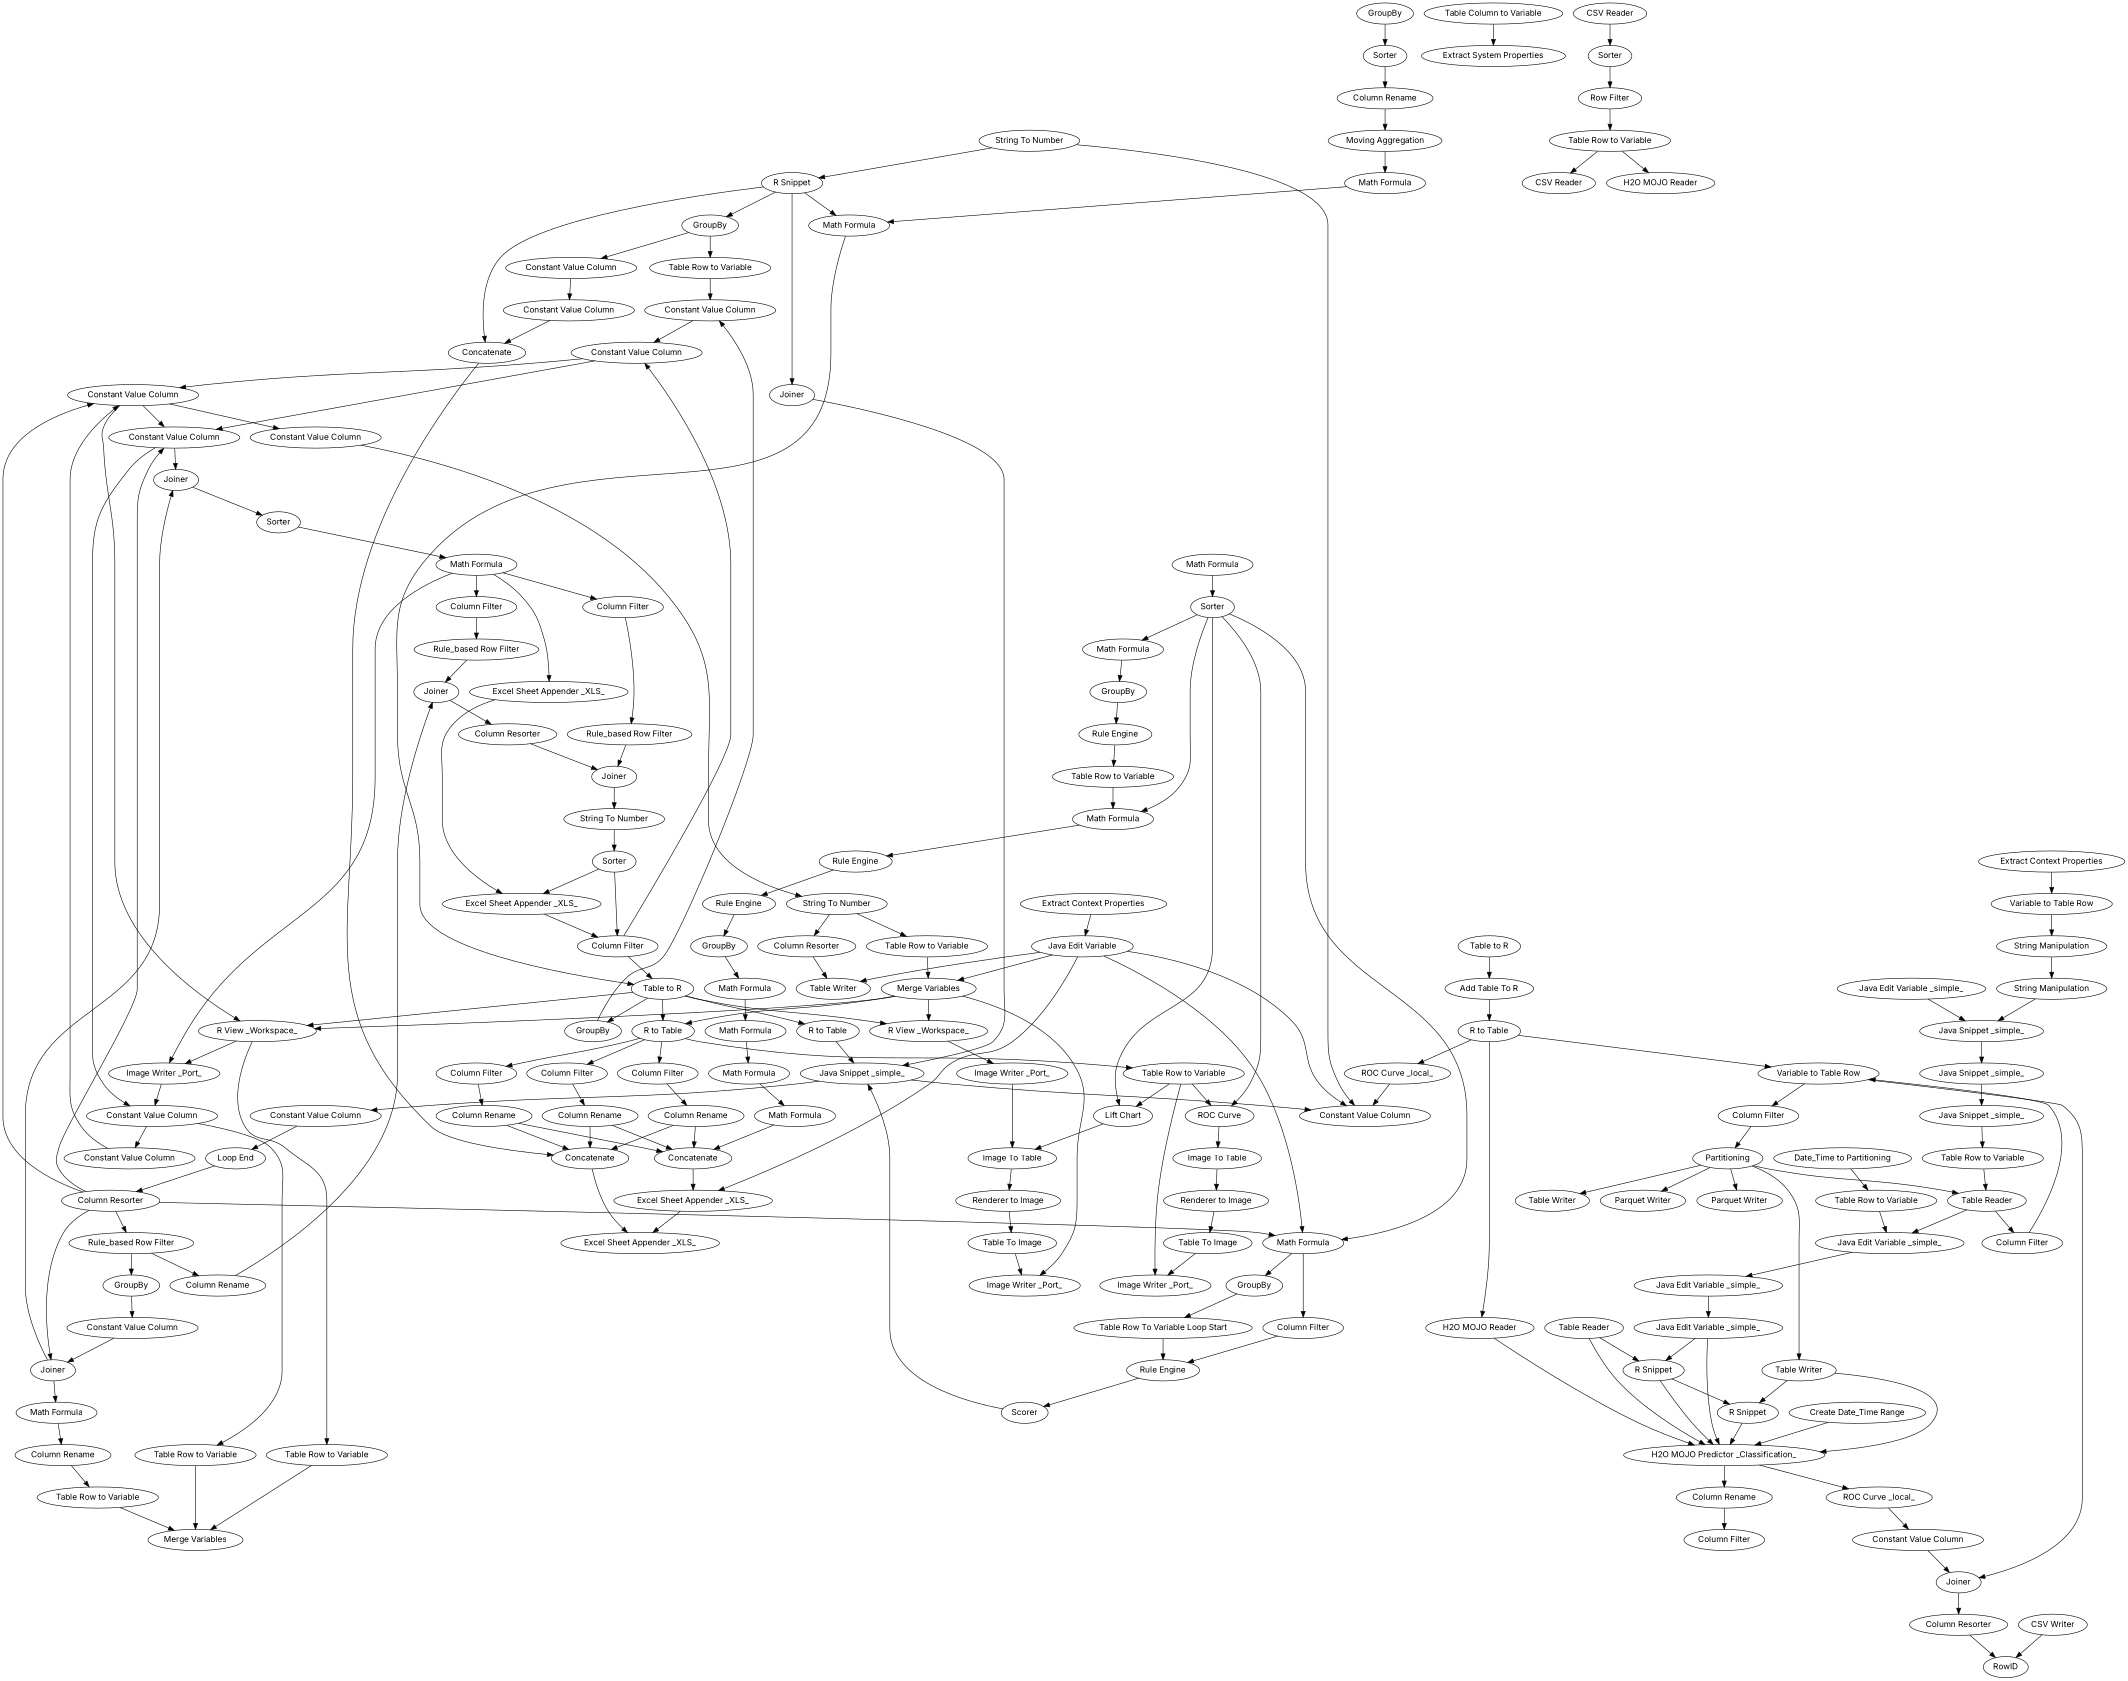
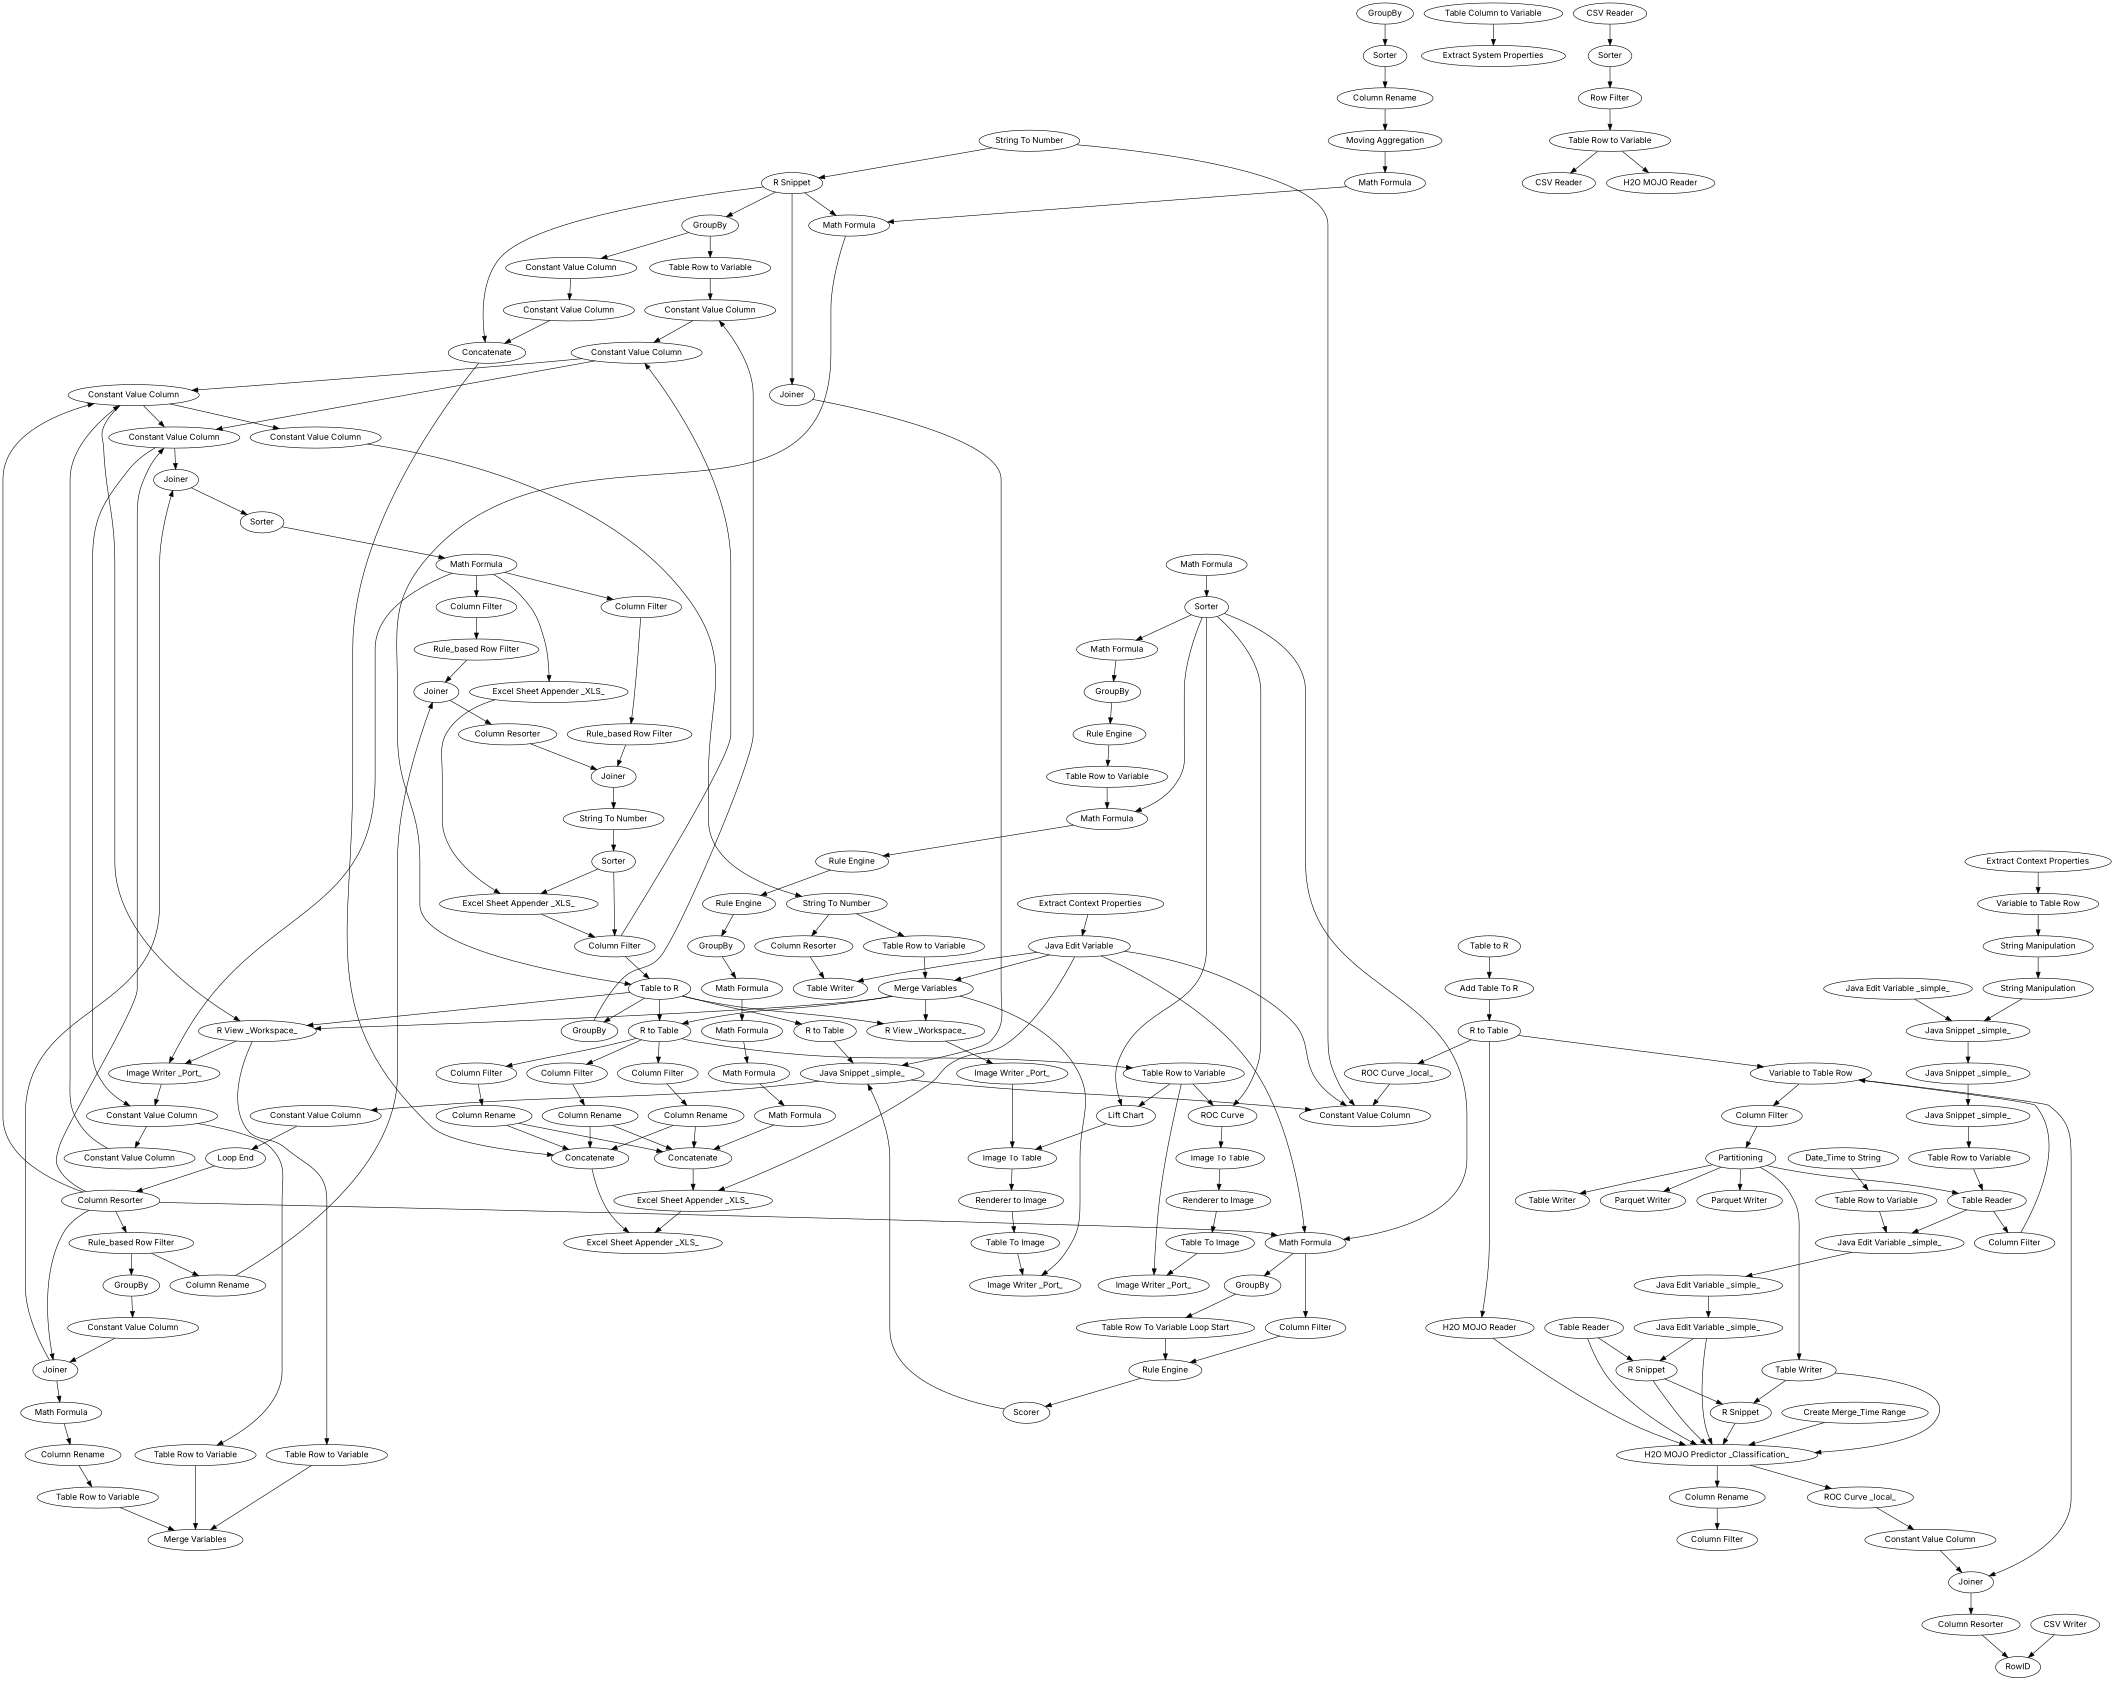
node "Date_Time to Partitioning": label "Date_Time to Partitioning" -> "Date_Time to String"
node "Create Date_Time Range": label "Create Date_Time Range" -> "Create Merge_Time Range"
